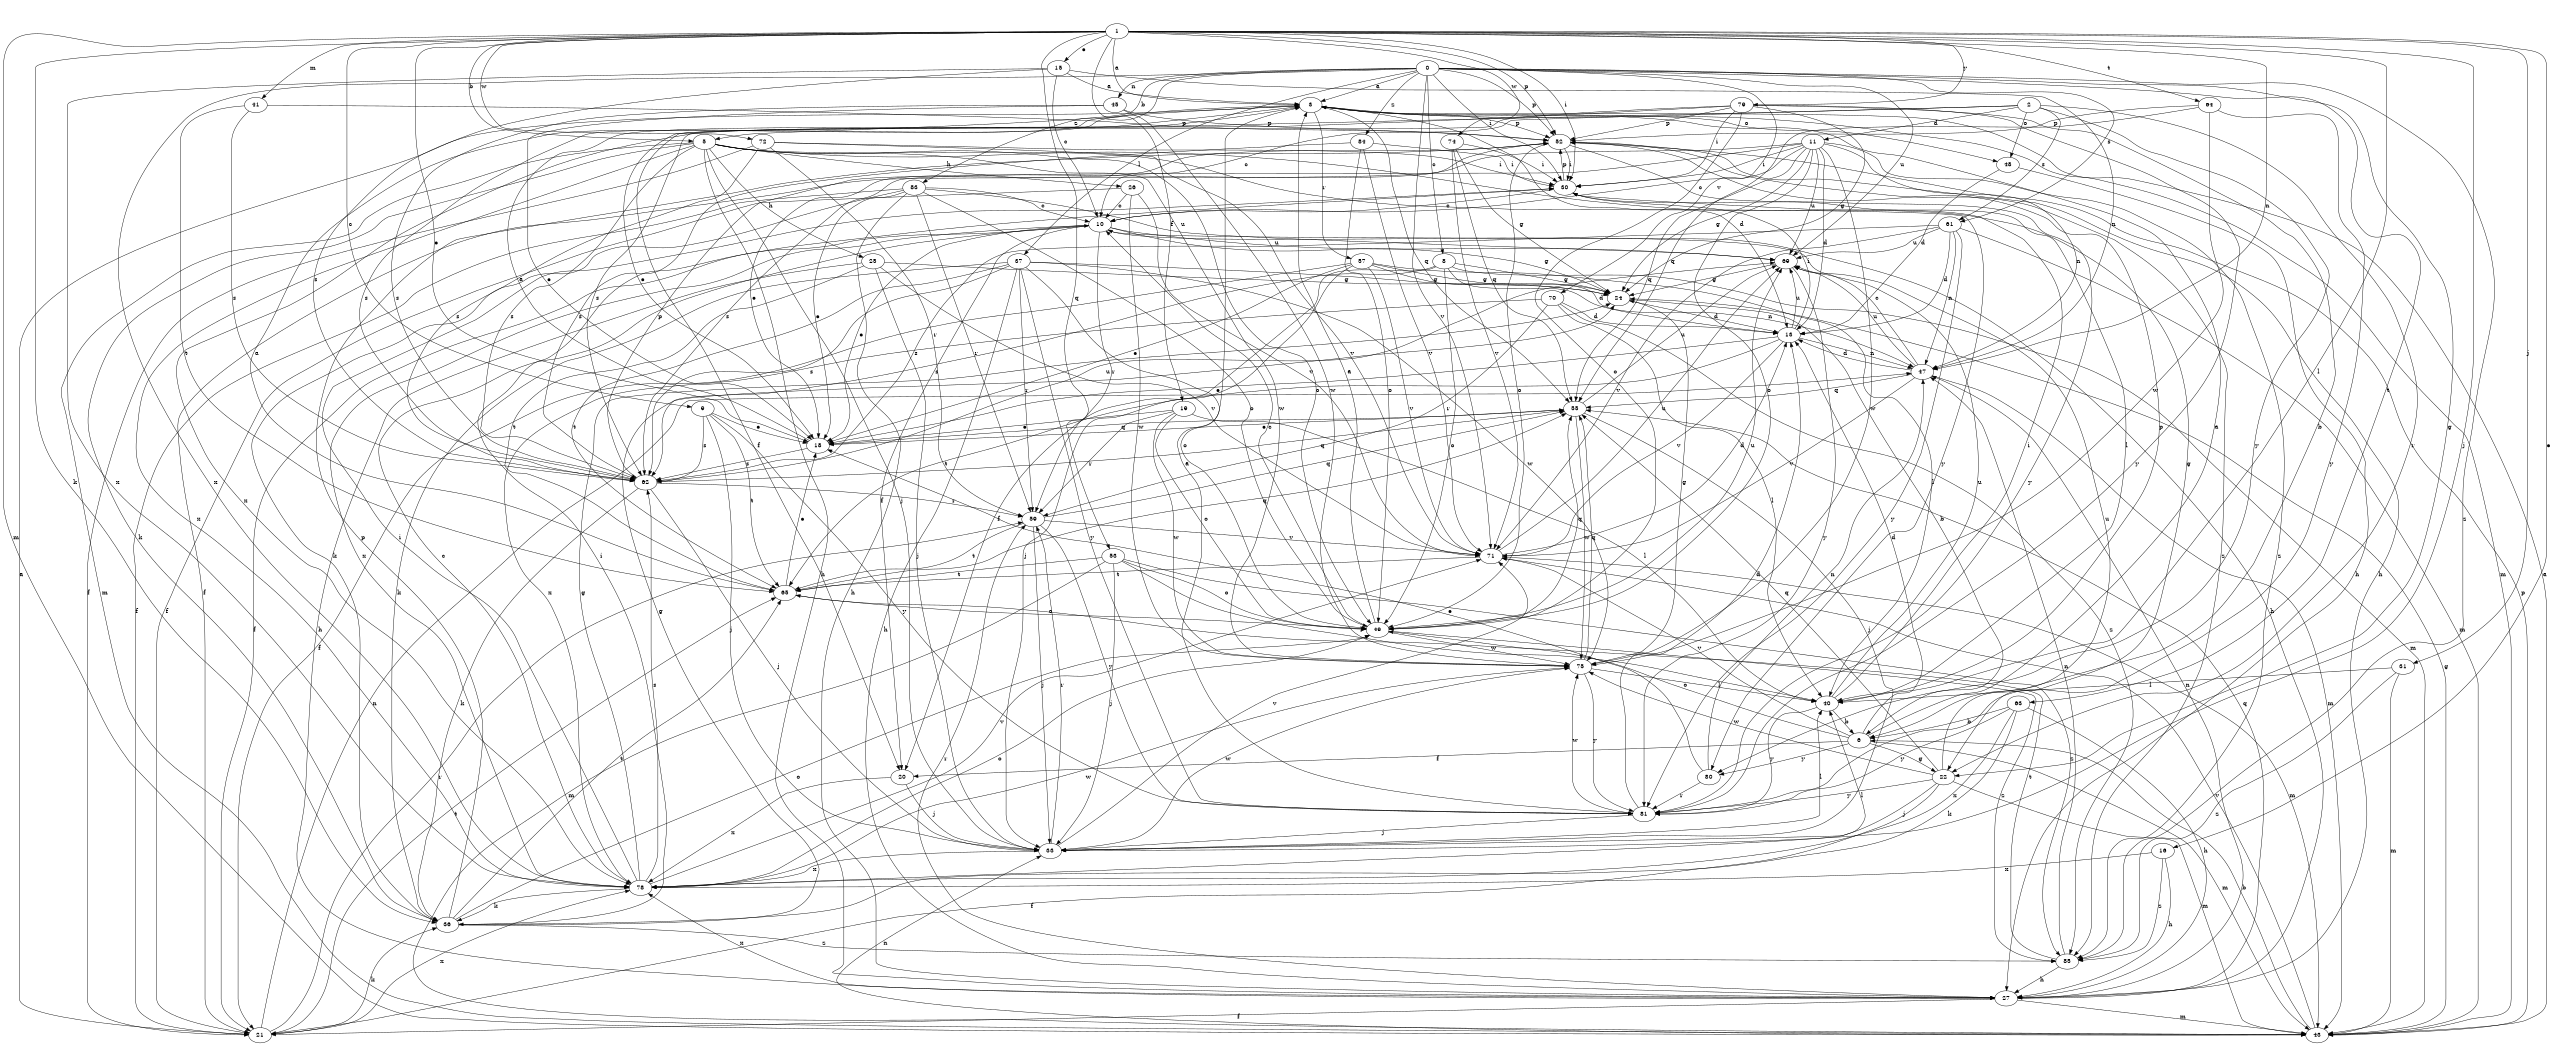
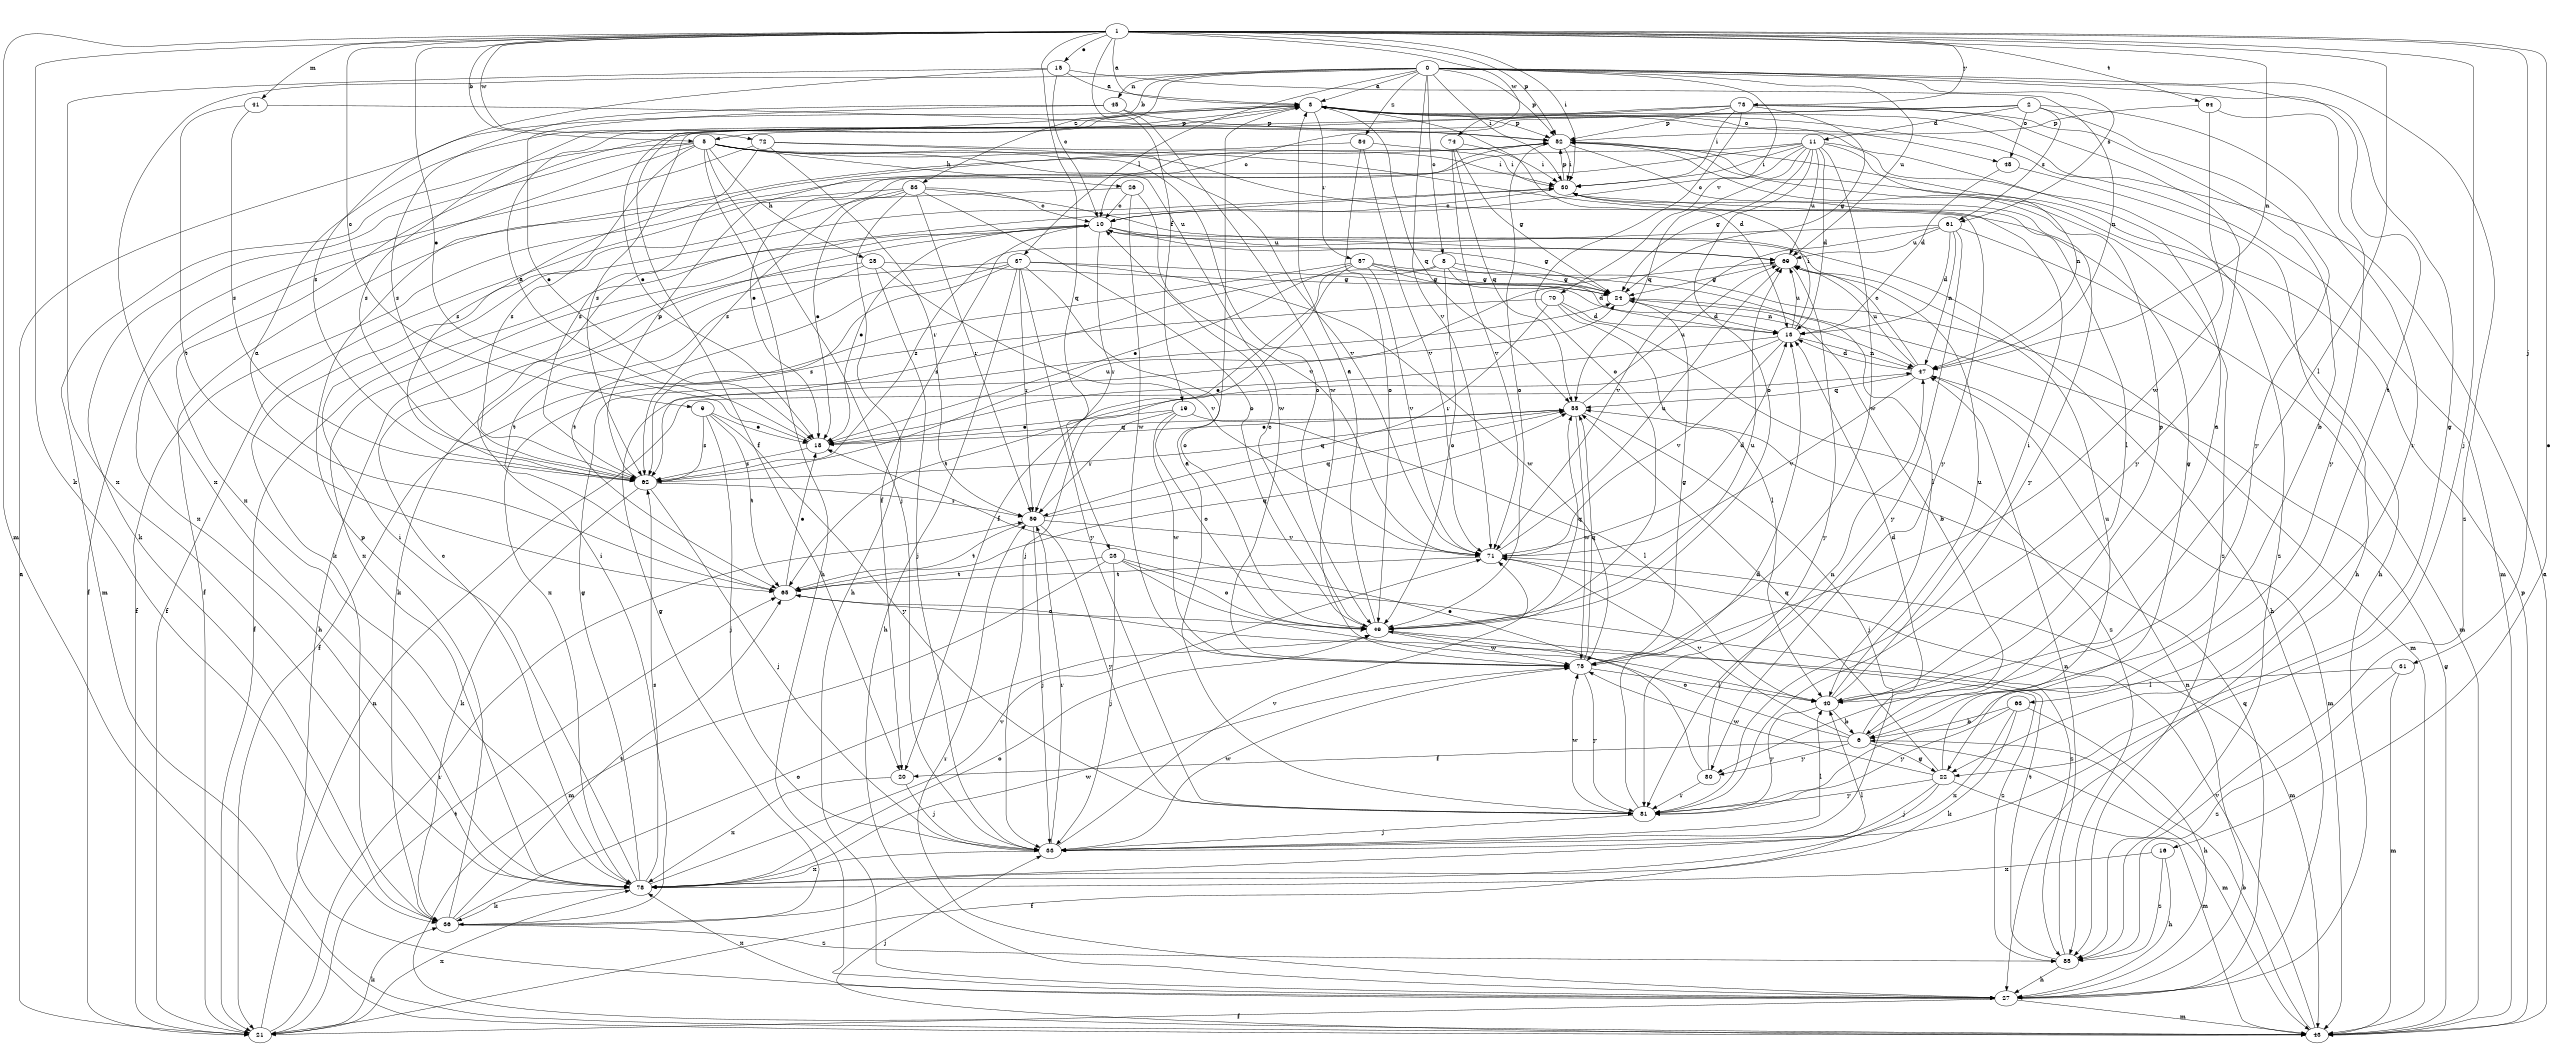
node "79": label "79" -> "73"
edge "64" -> "55": removed, label "q"
node "53": label "53" -> "23"
edge "43" -> "33": label "n" -> "j"
